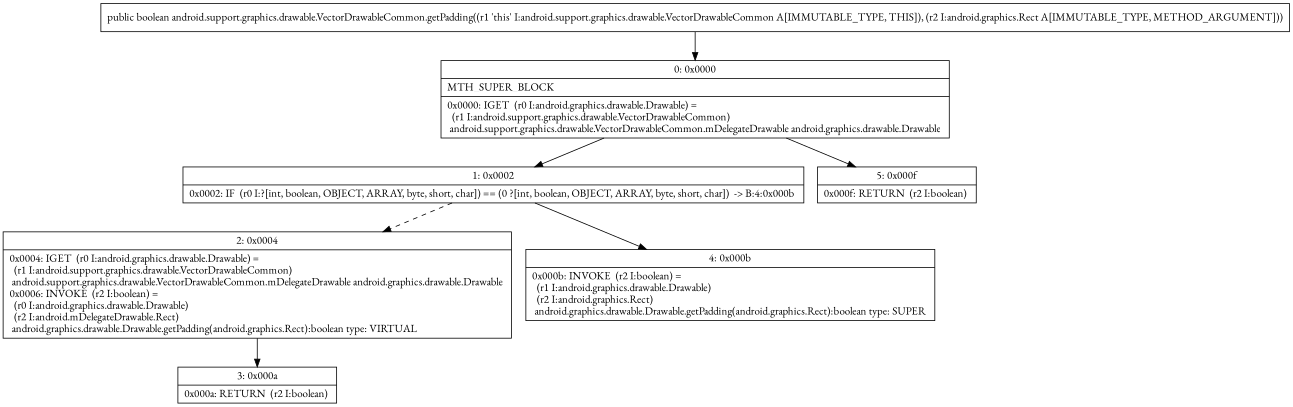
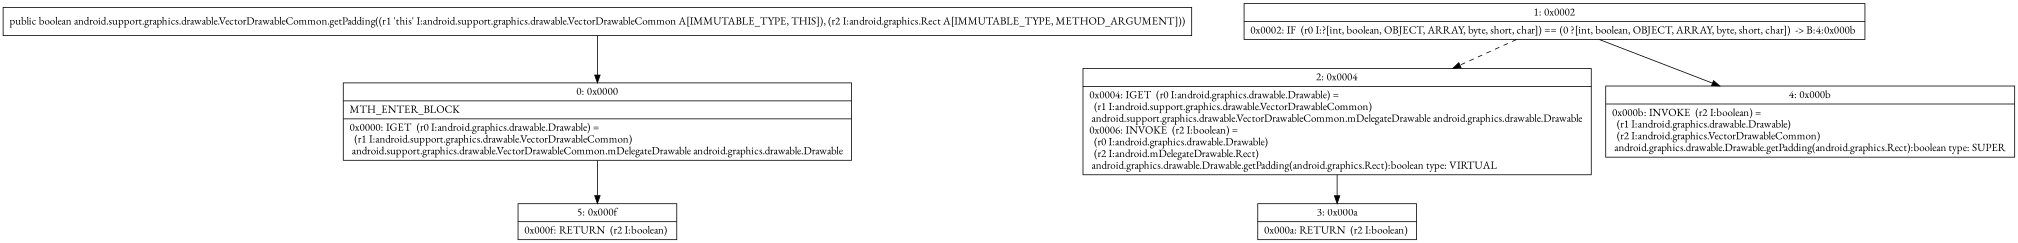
node "0: 0x0000": text "MTH_SUPER_BLOCK" -> "MTH_ENTER_BLOCK"
edge "0: 0x0000" -> "1: 0x0002": removed
node "4: 0x000b": text "(r2 I:android.graphics.Rect)" -> "(r2 I:android.graphics.VectorDrawableCommon)"
